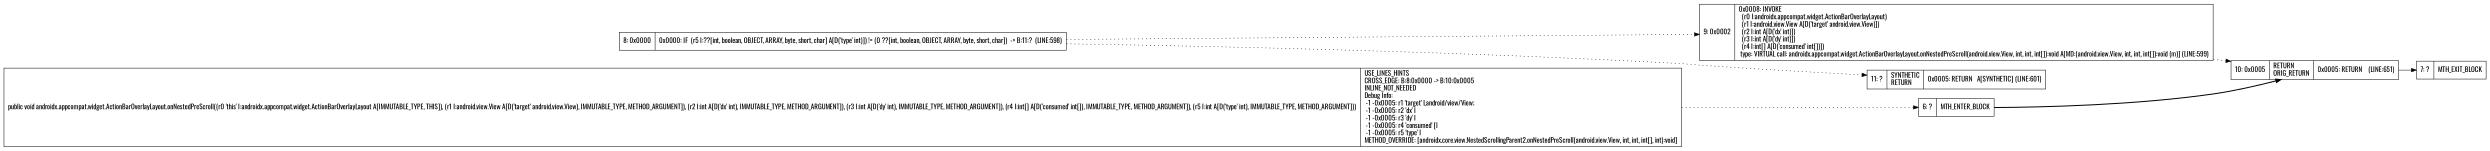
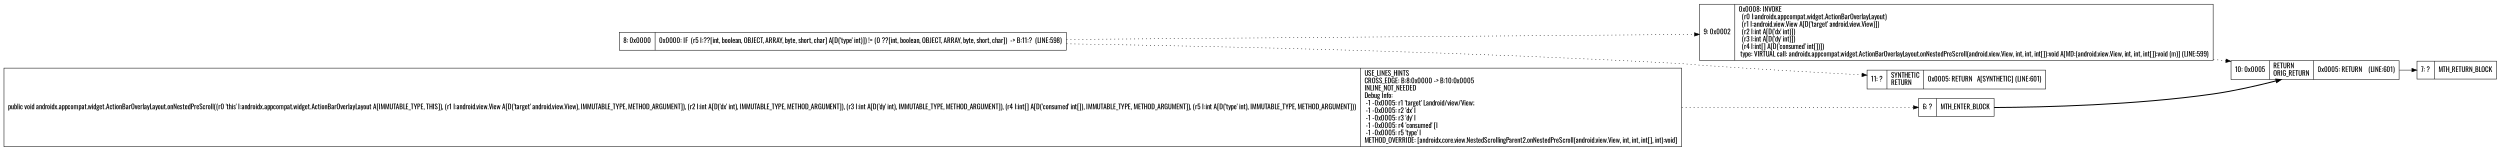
node "10: 0x0005": text "0x0005: RETURN    (LINE:651)" -> "0x0005: RETURN    (LINE:601)"
node "7: ?": text "MTH_EXIT_BLOCK" -> "MTH_RETURN_BLOCK"
